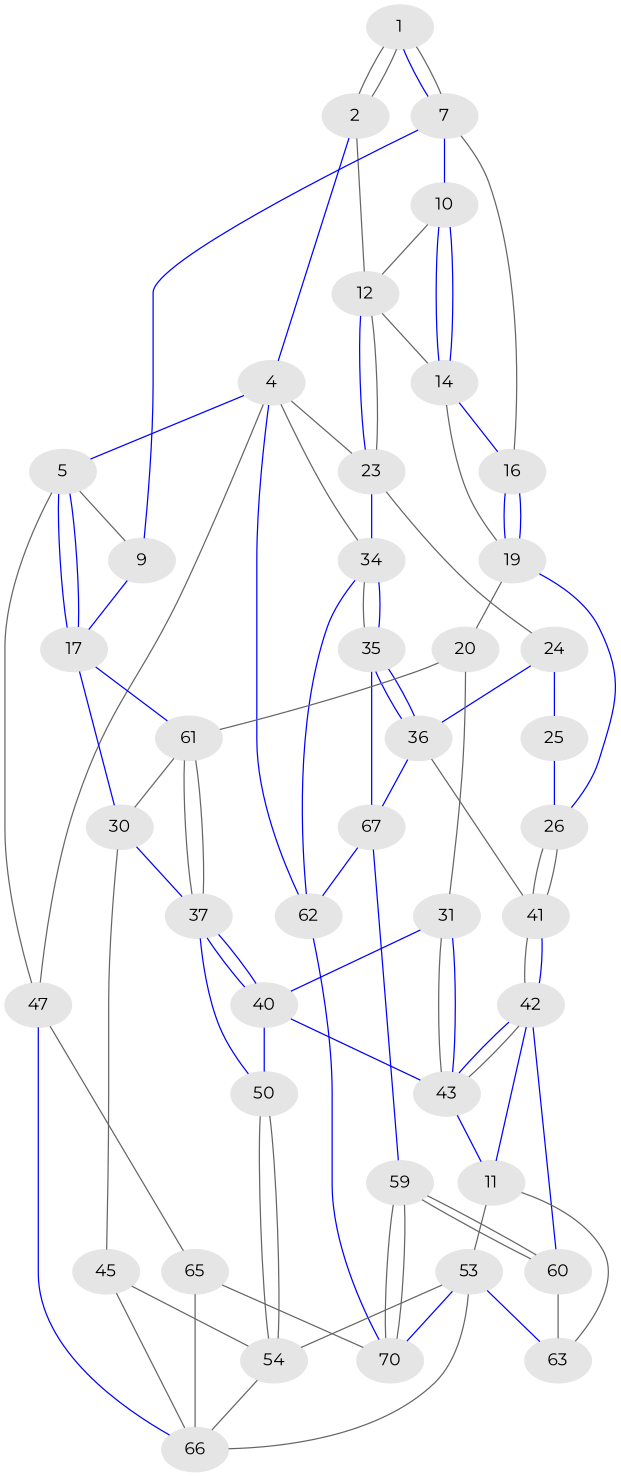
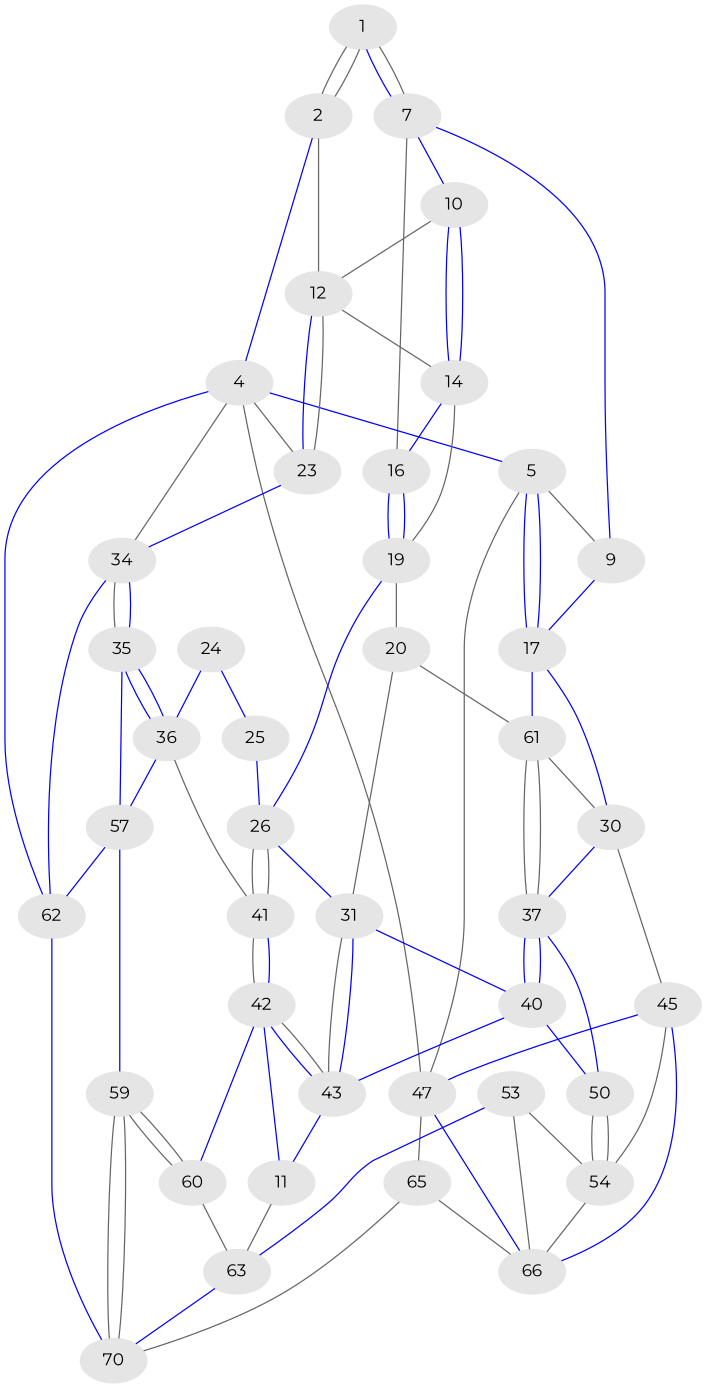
edge "23" -- "24": removed
node "67": label "67" -> "57"
edge "26" -- "31": added
edge "45" -- "47": added
edge "11" -- "53": removed
edge "53" -- "70": now "63" -- "70"
edge "45" -- "66": color gray40 -> blue
